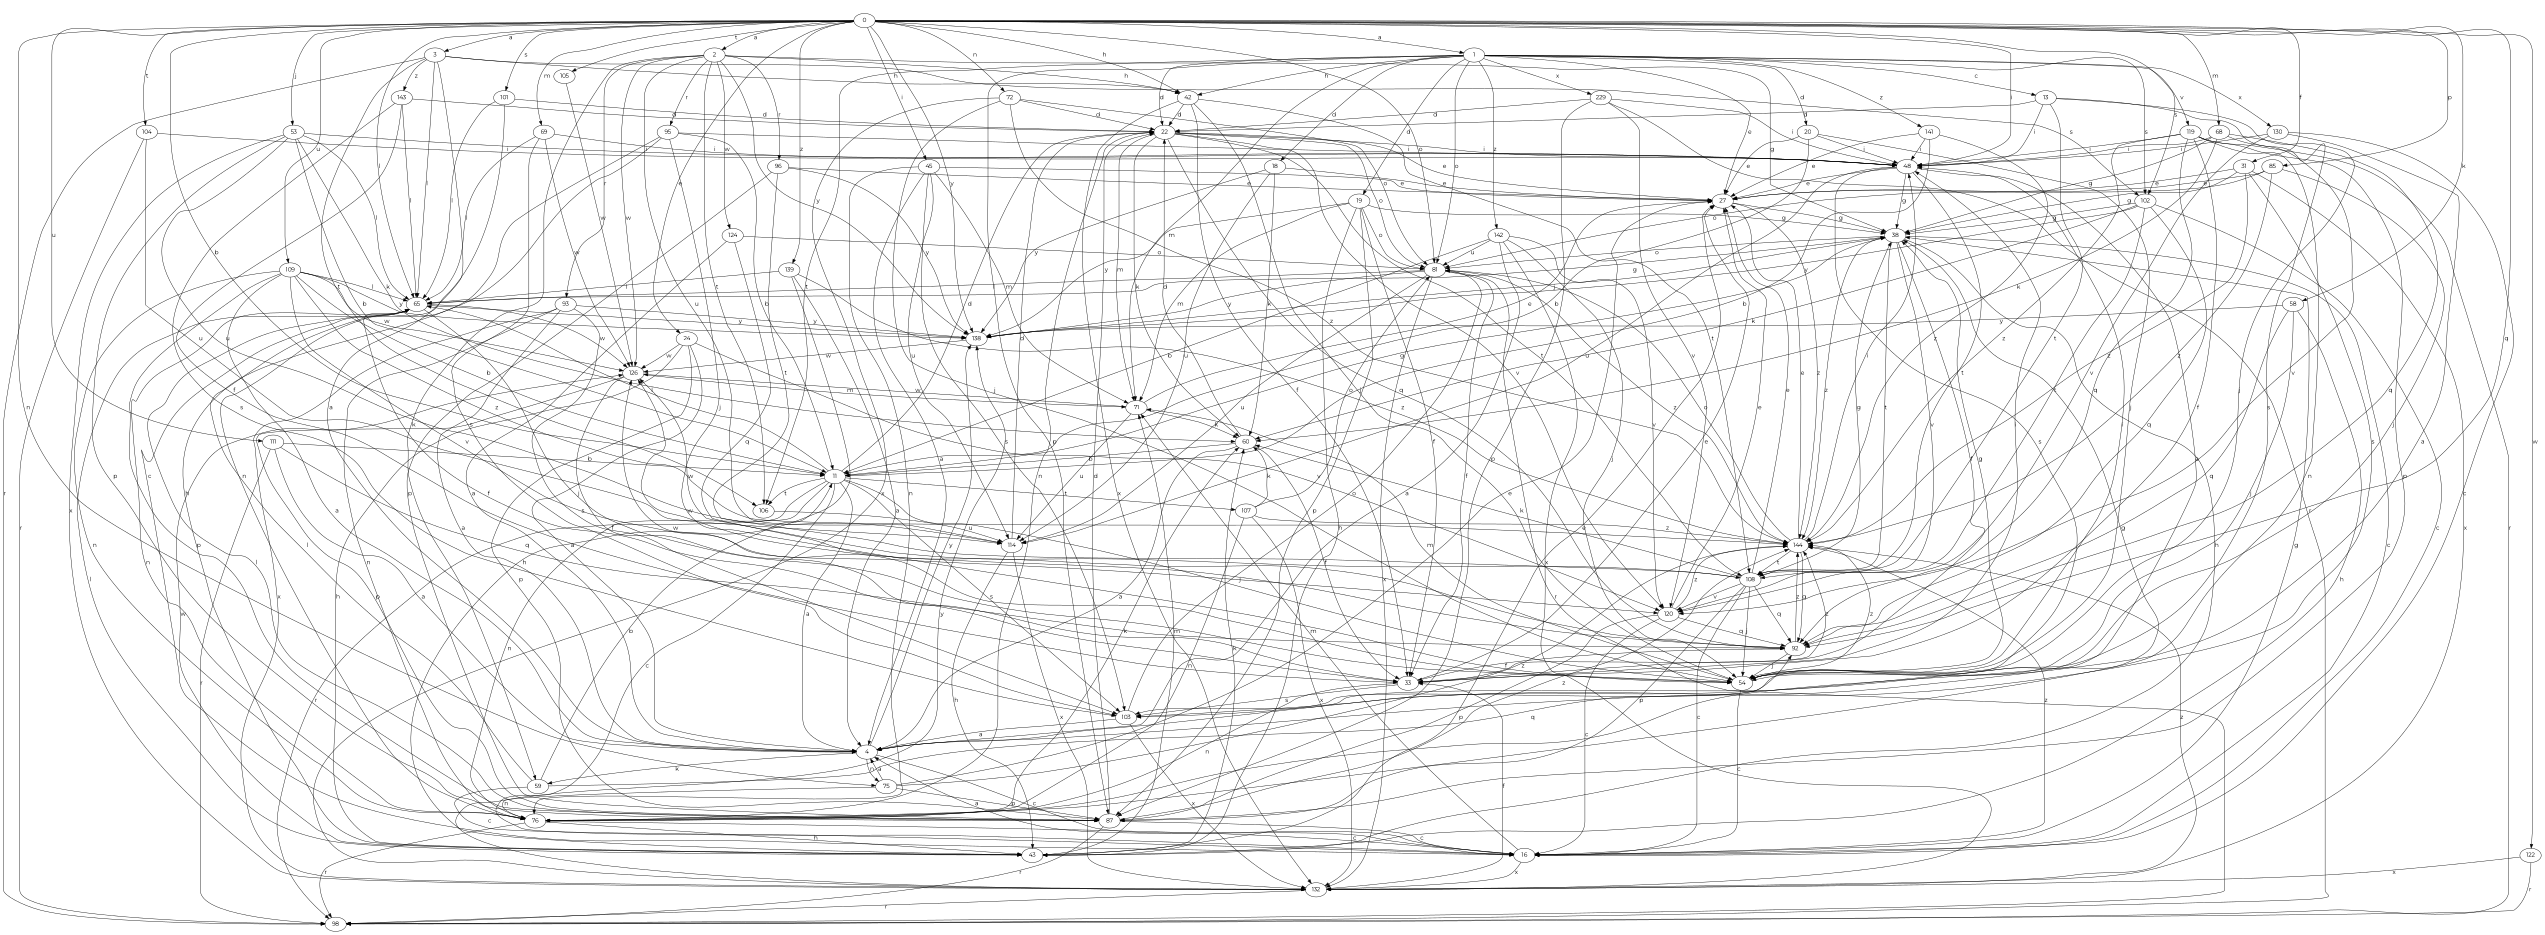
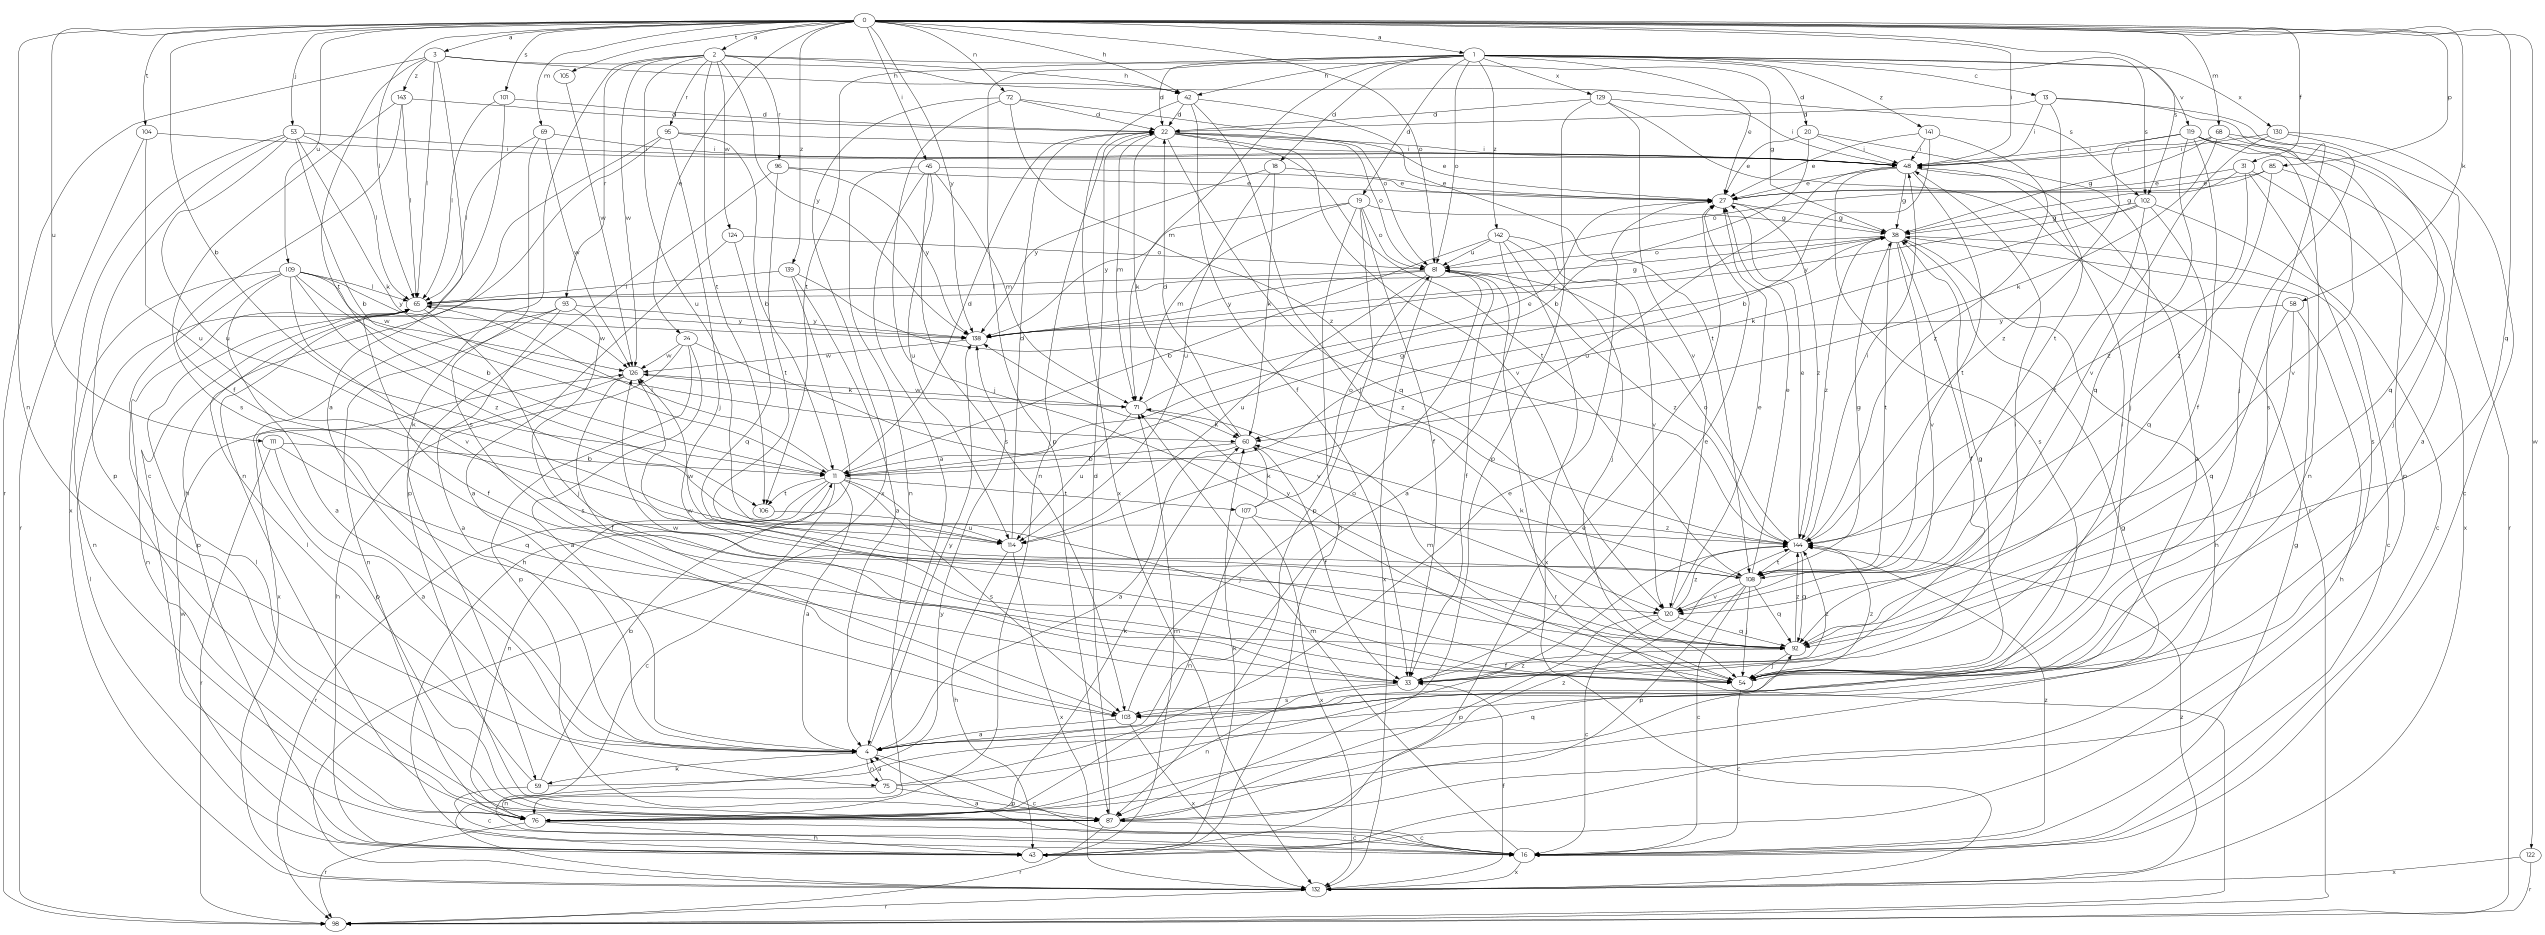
node "229": label "229" -> "129"
edge "126" -> "71": label "m" -> "k"
edge "92" -> "138": added, label "y"
